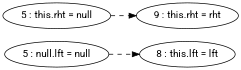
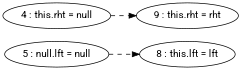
node "5 : this.rht = null": label "5 : this.rht = null" -> "4 : this.rht = null"
